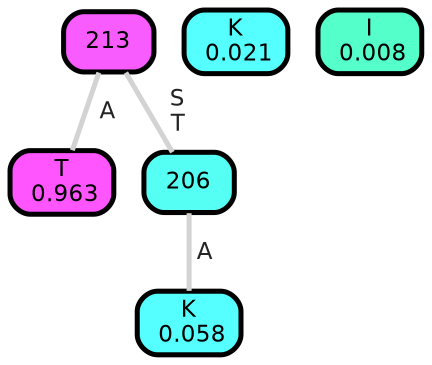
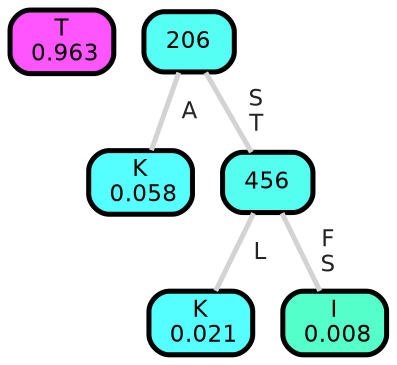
node "213": removed
node "456": added
